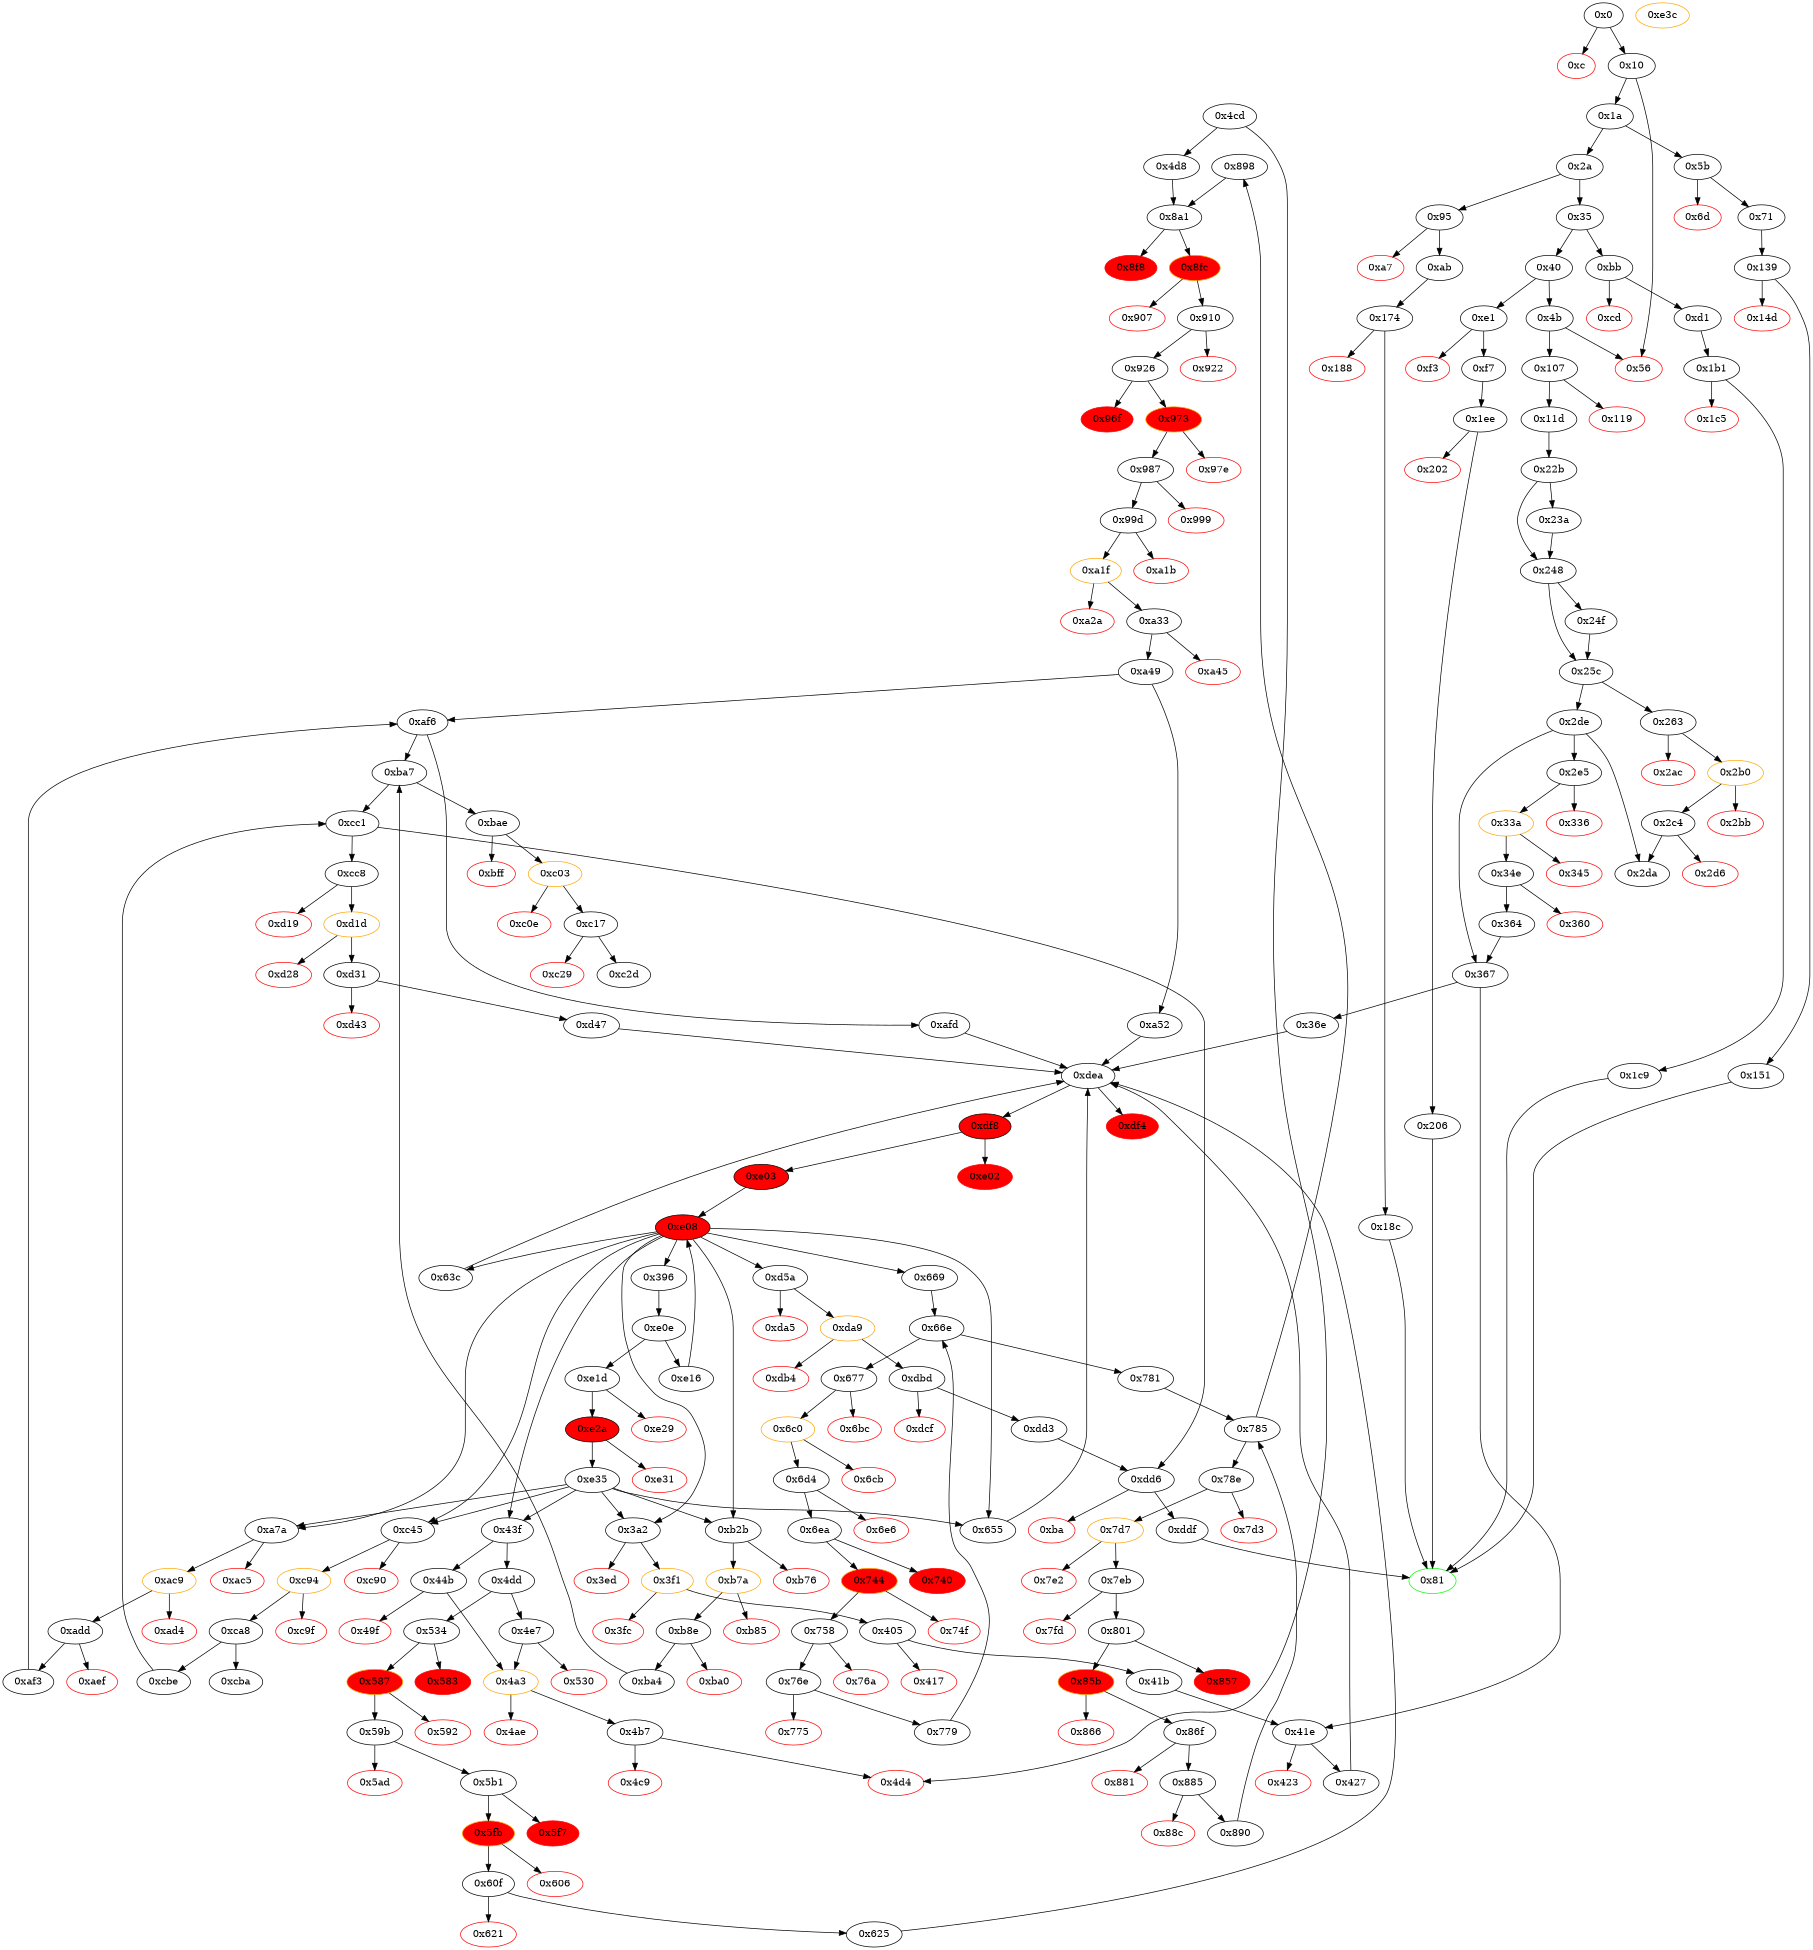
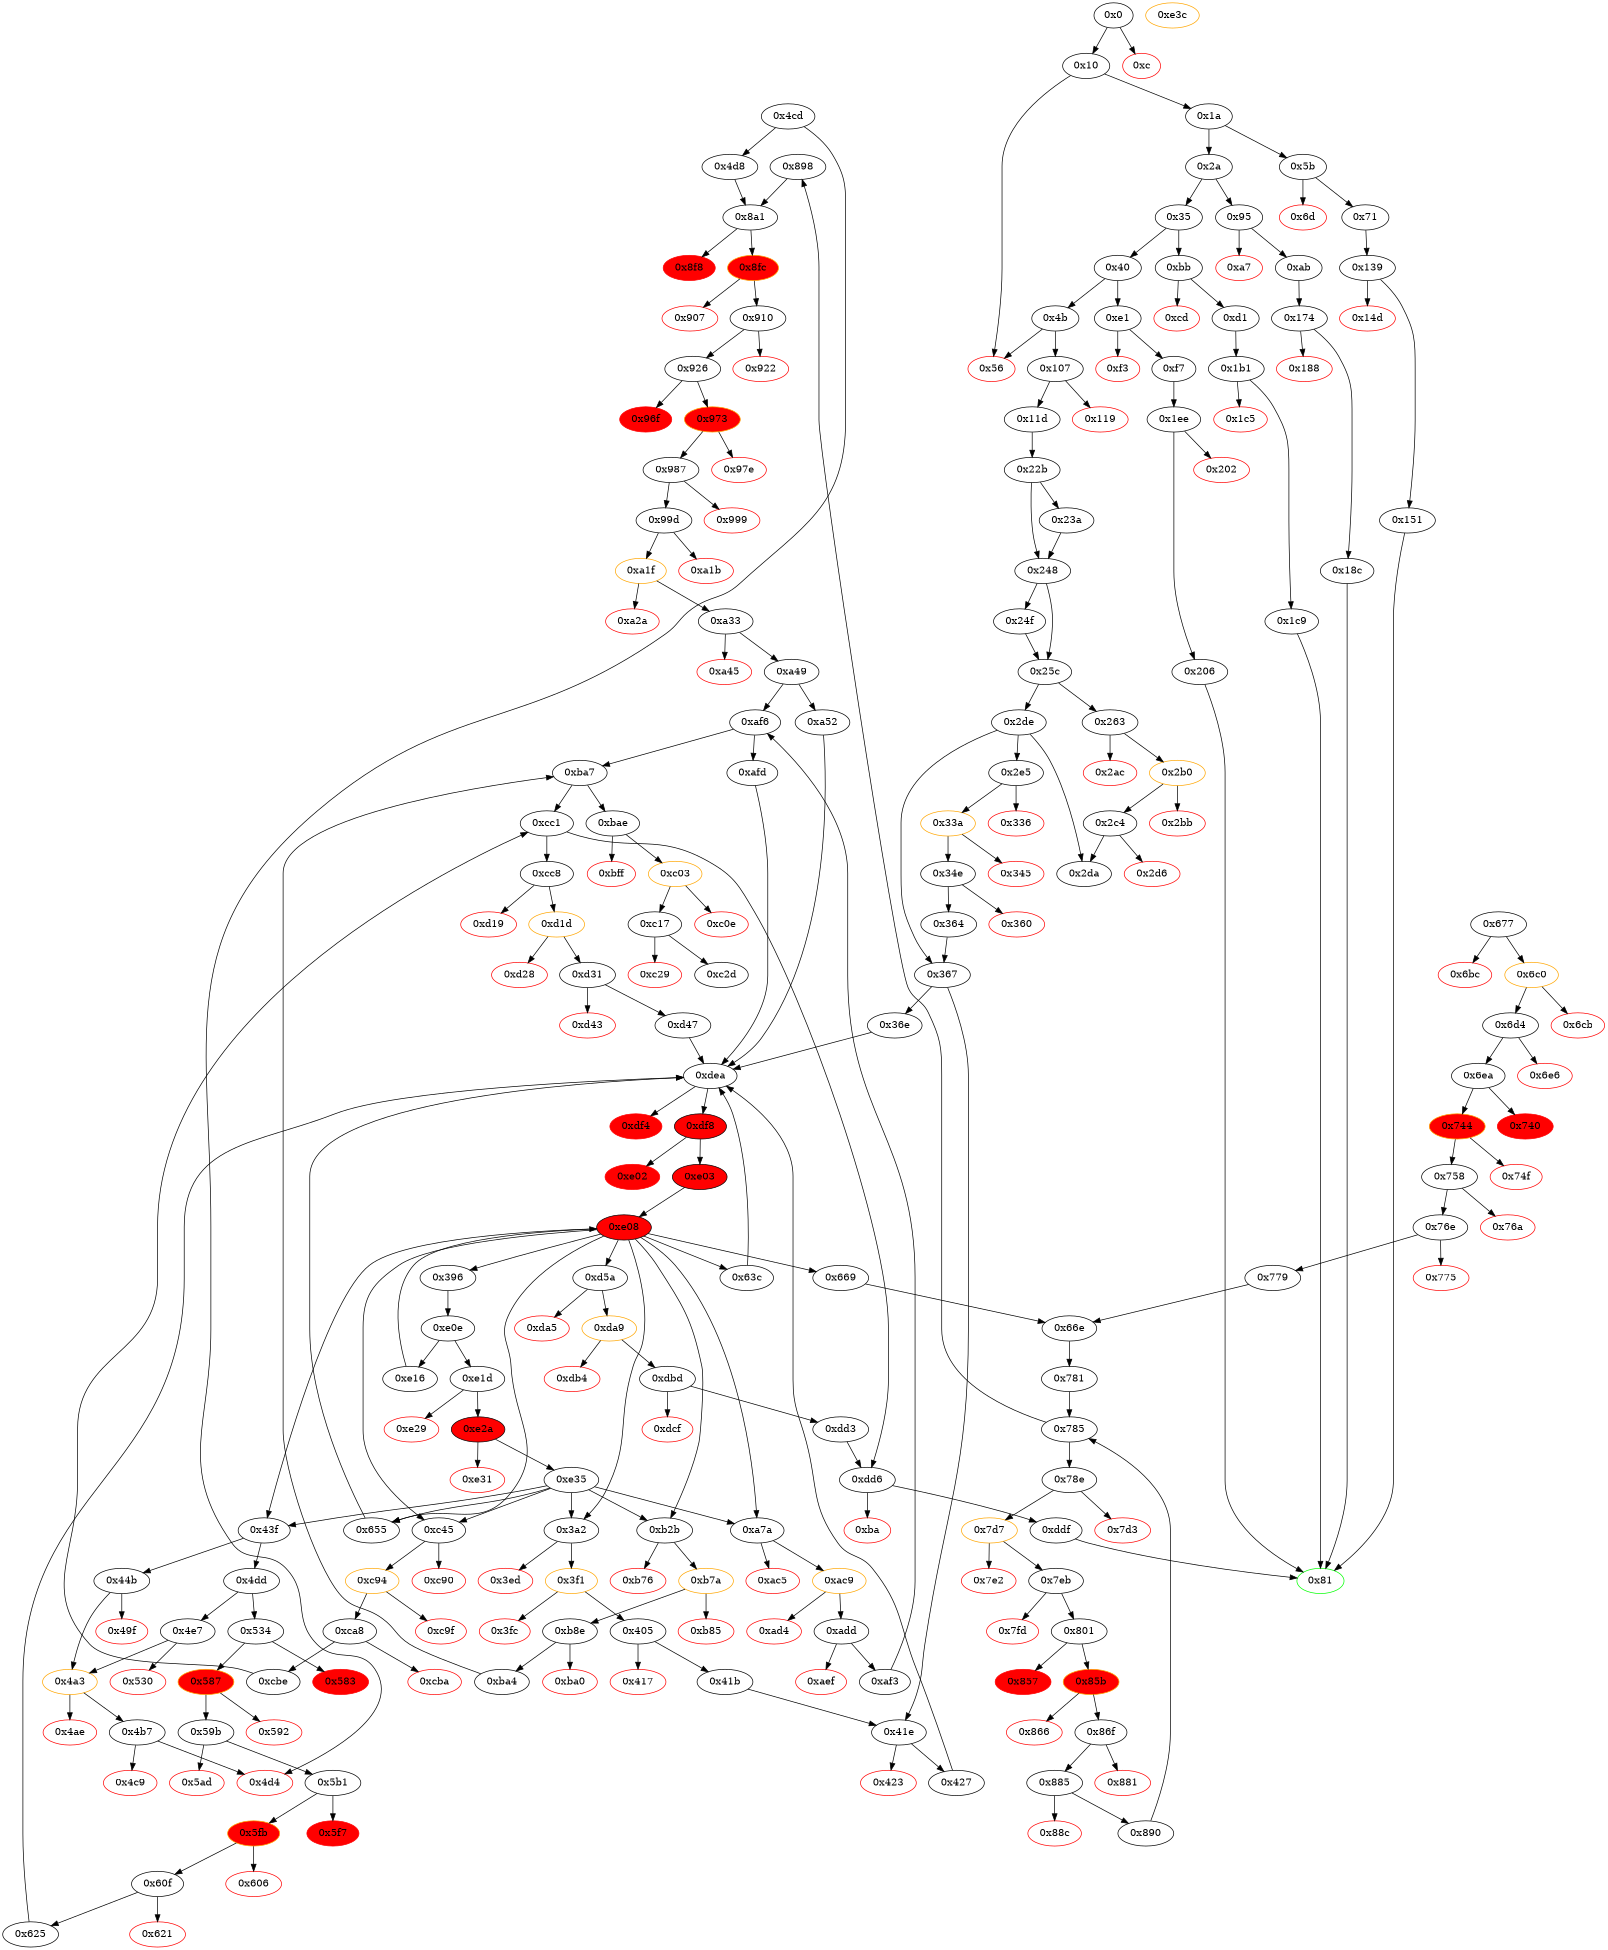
edge "0x66e" -> "0x677": removed
node "0xcba": color black -> red
